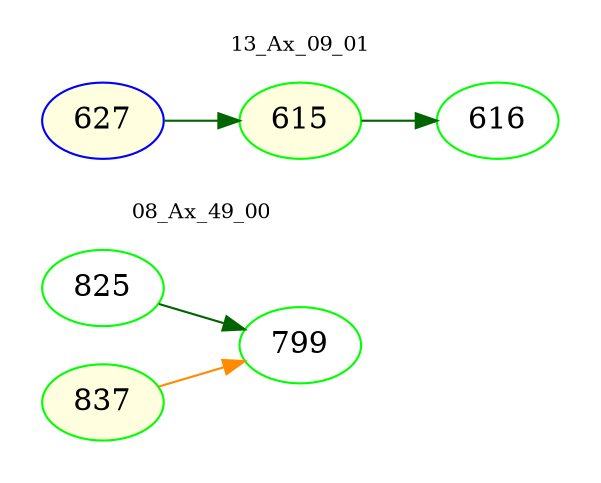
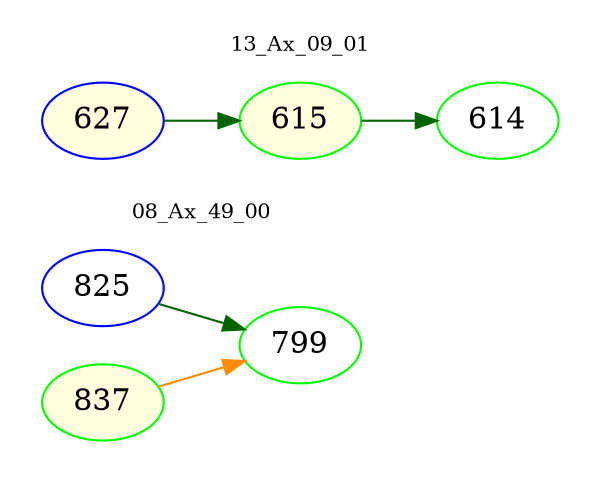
node "616": label "616" -> "614"
node "825": color green -> blue
